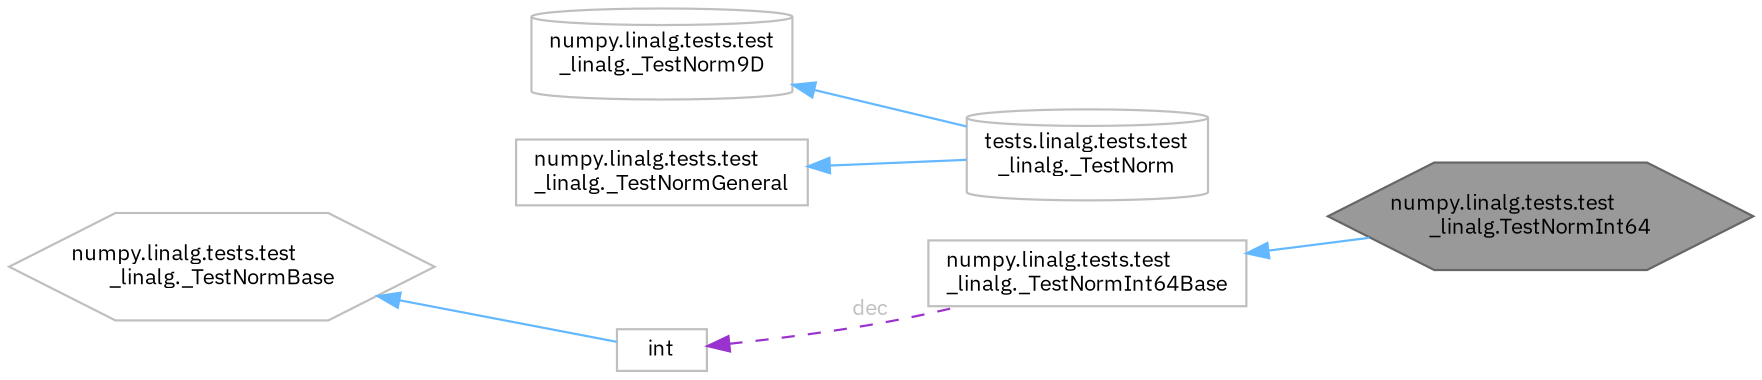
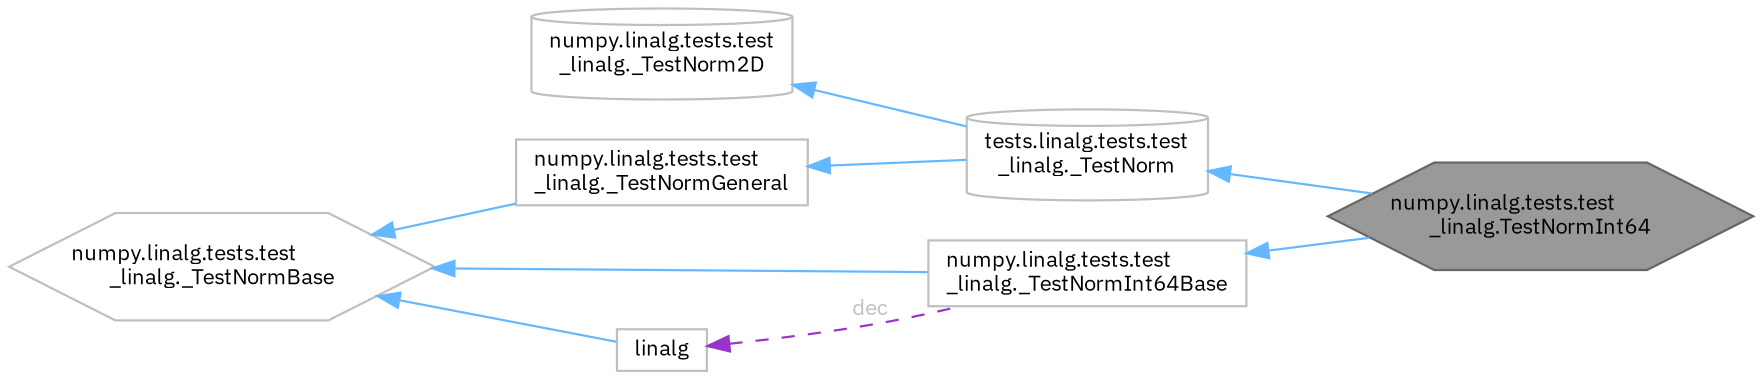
node "numpy.linalg.tests.test _linalg._TestNorm9D": label "numpy.linalg.tests.test _linalg._TestNorm9D" -> "numpy.linalg.tests.test _linalg._TestNorm2D"
edge "numpy.linalg.tests.test _linalg.TestNormInt64" -> "tests.linalg.tests.test _linalg._TestNorm": added
edge "numpy.linalg.tests.test _linalg._TestNormGeneral" -> "numpy.linalg.tests.test _linalg._TestNormBase": added
edge "numpy.linalg.tests.test _linalg._TestNormInt64Base" -> "numpy.linalg.tests.test _linalg._TestNormBase": added
node "int": label "int" -> "linalg"
